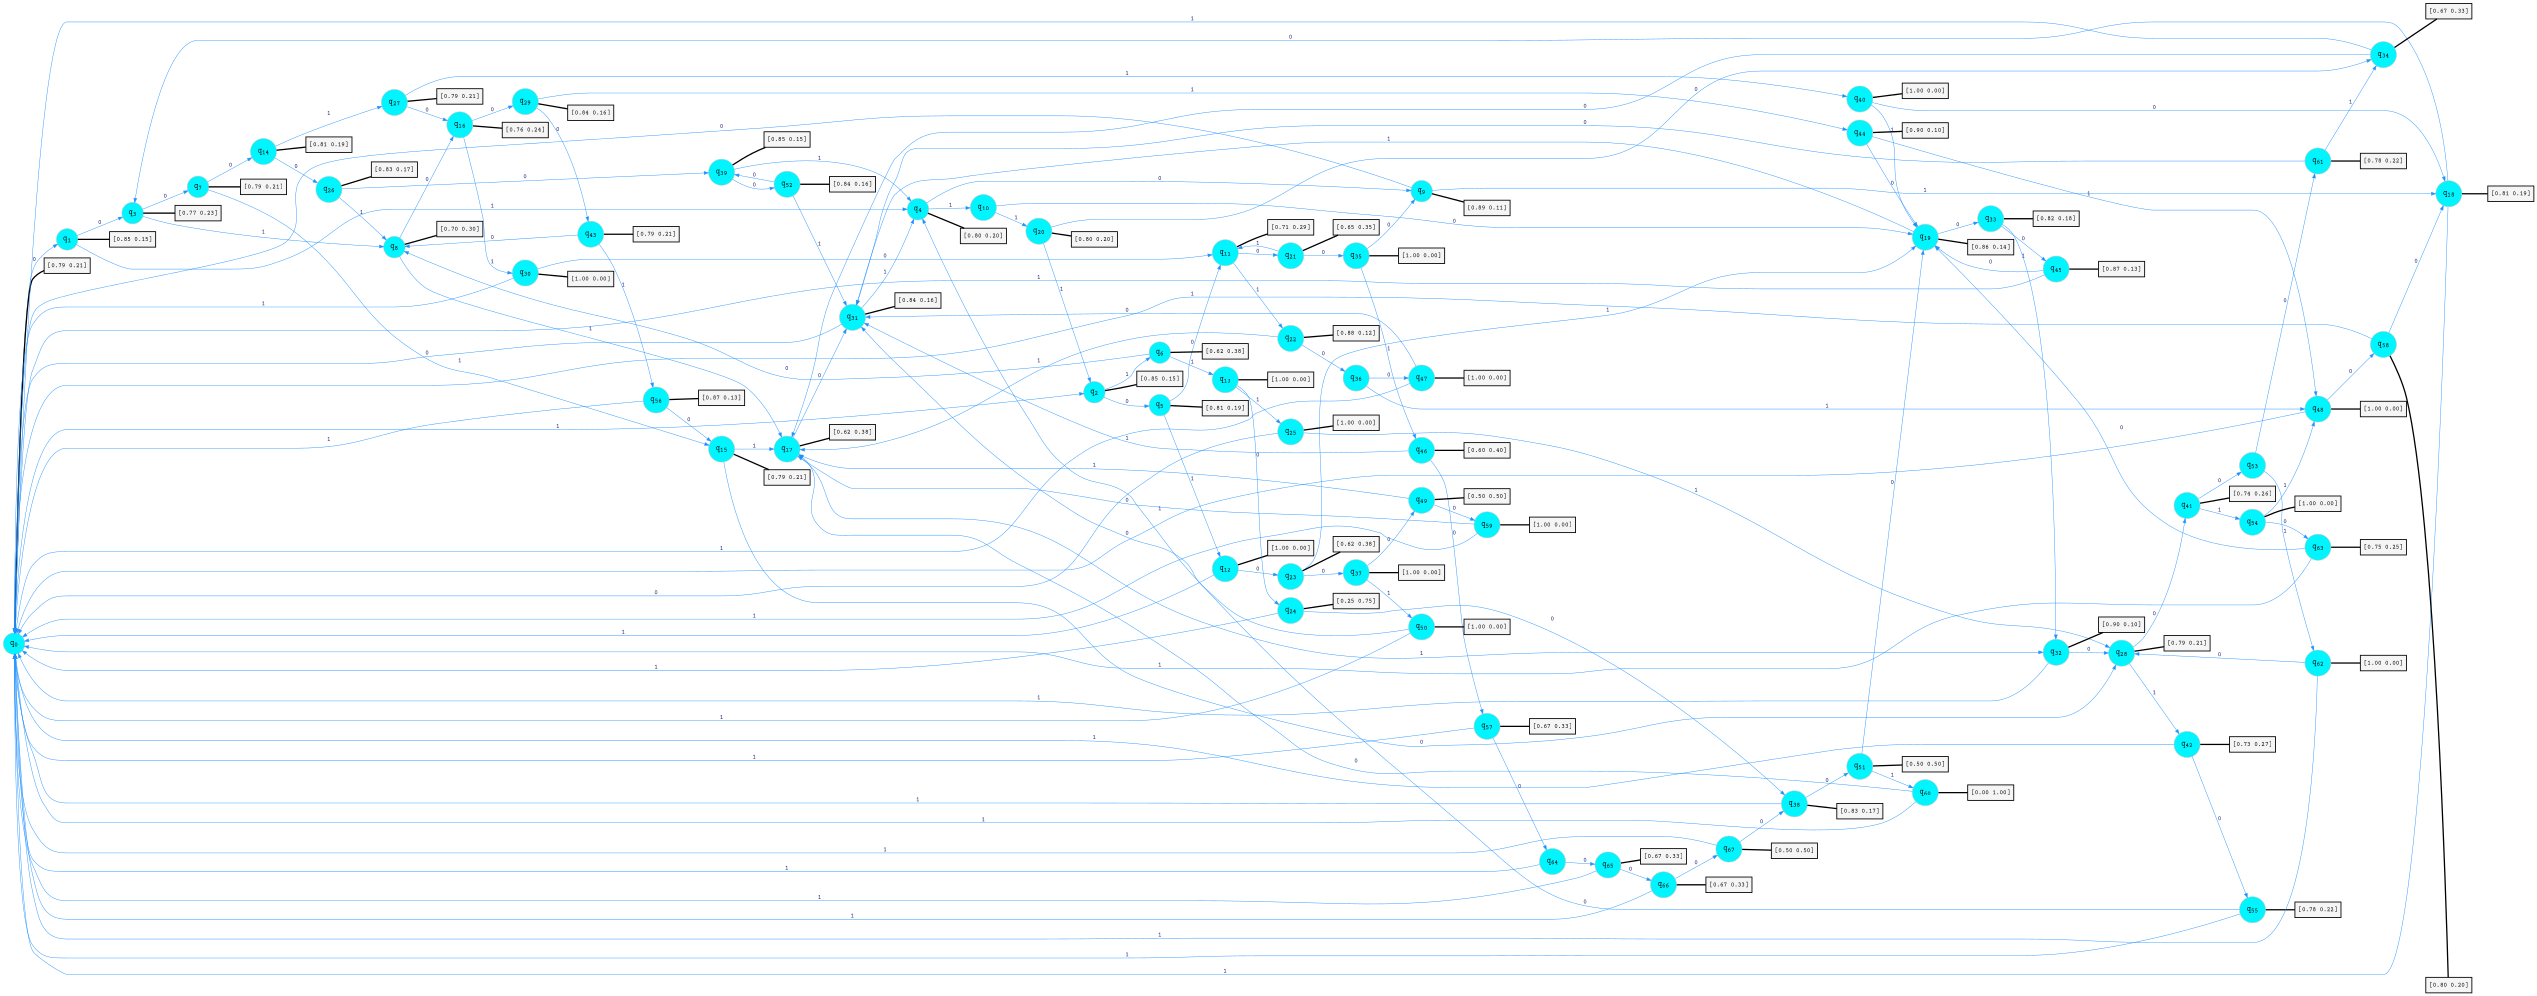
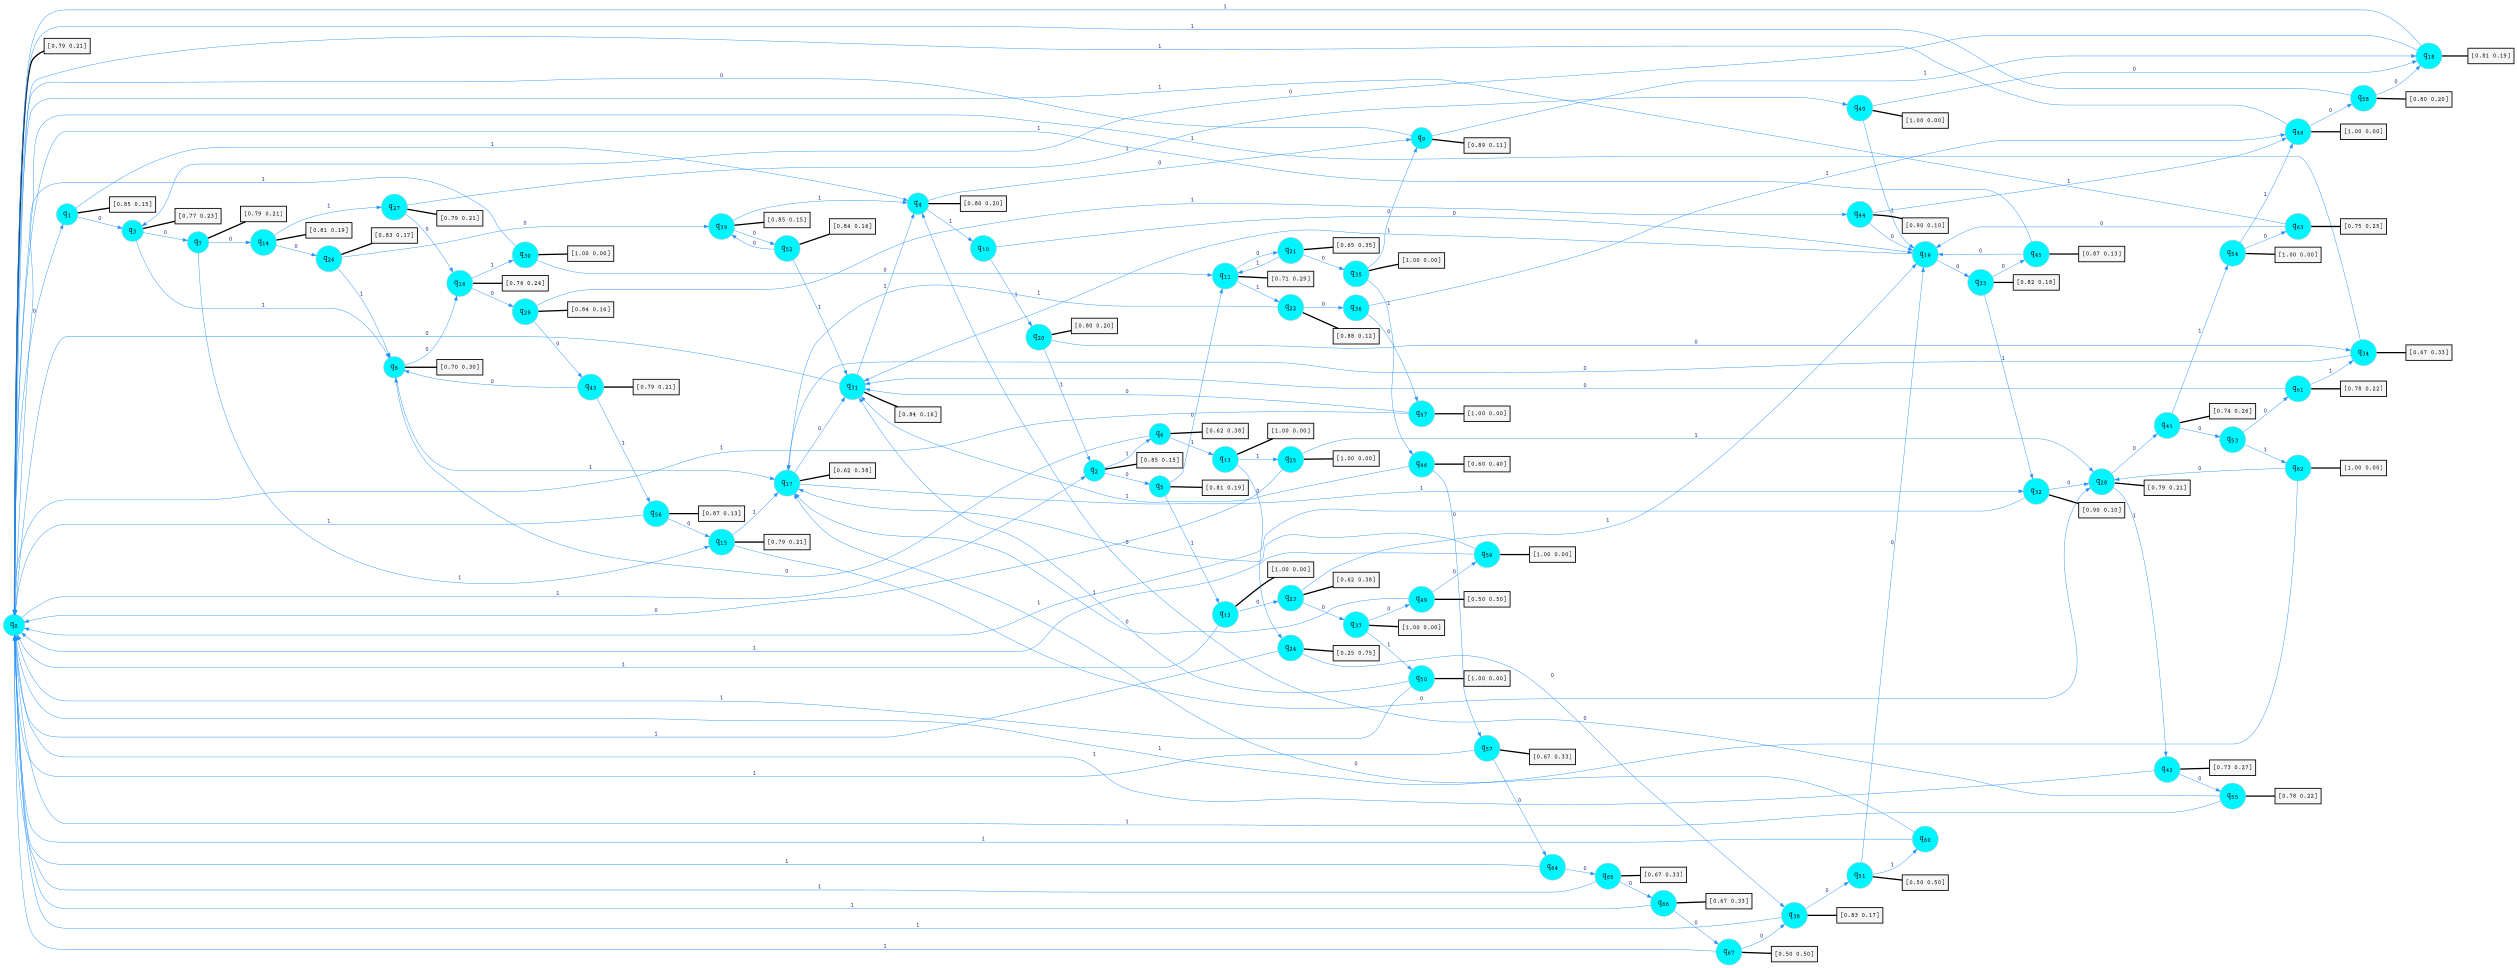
node "[0.86 0.14]": removed
node "[0.00 1.00]": removed
